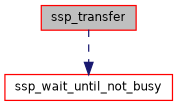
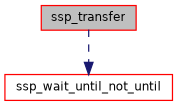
node "ssp_wait_until_not_busy": label "ssp_wait_until_not_busy" -> "ssp_wait_until_not_until"
